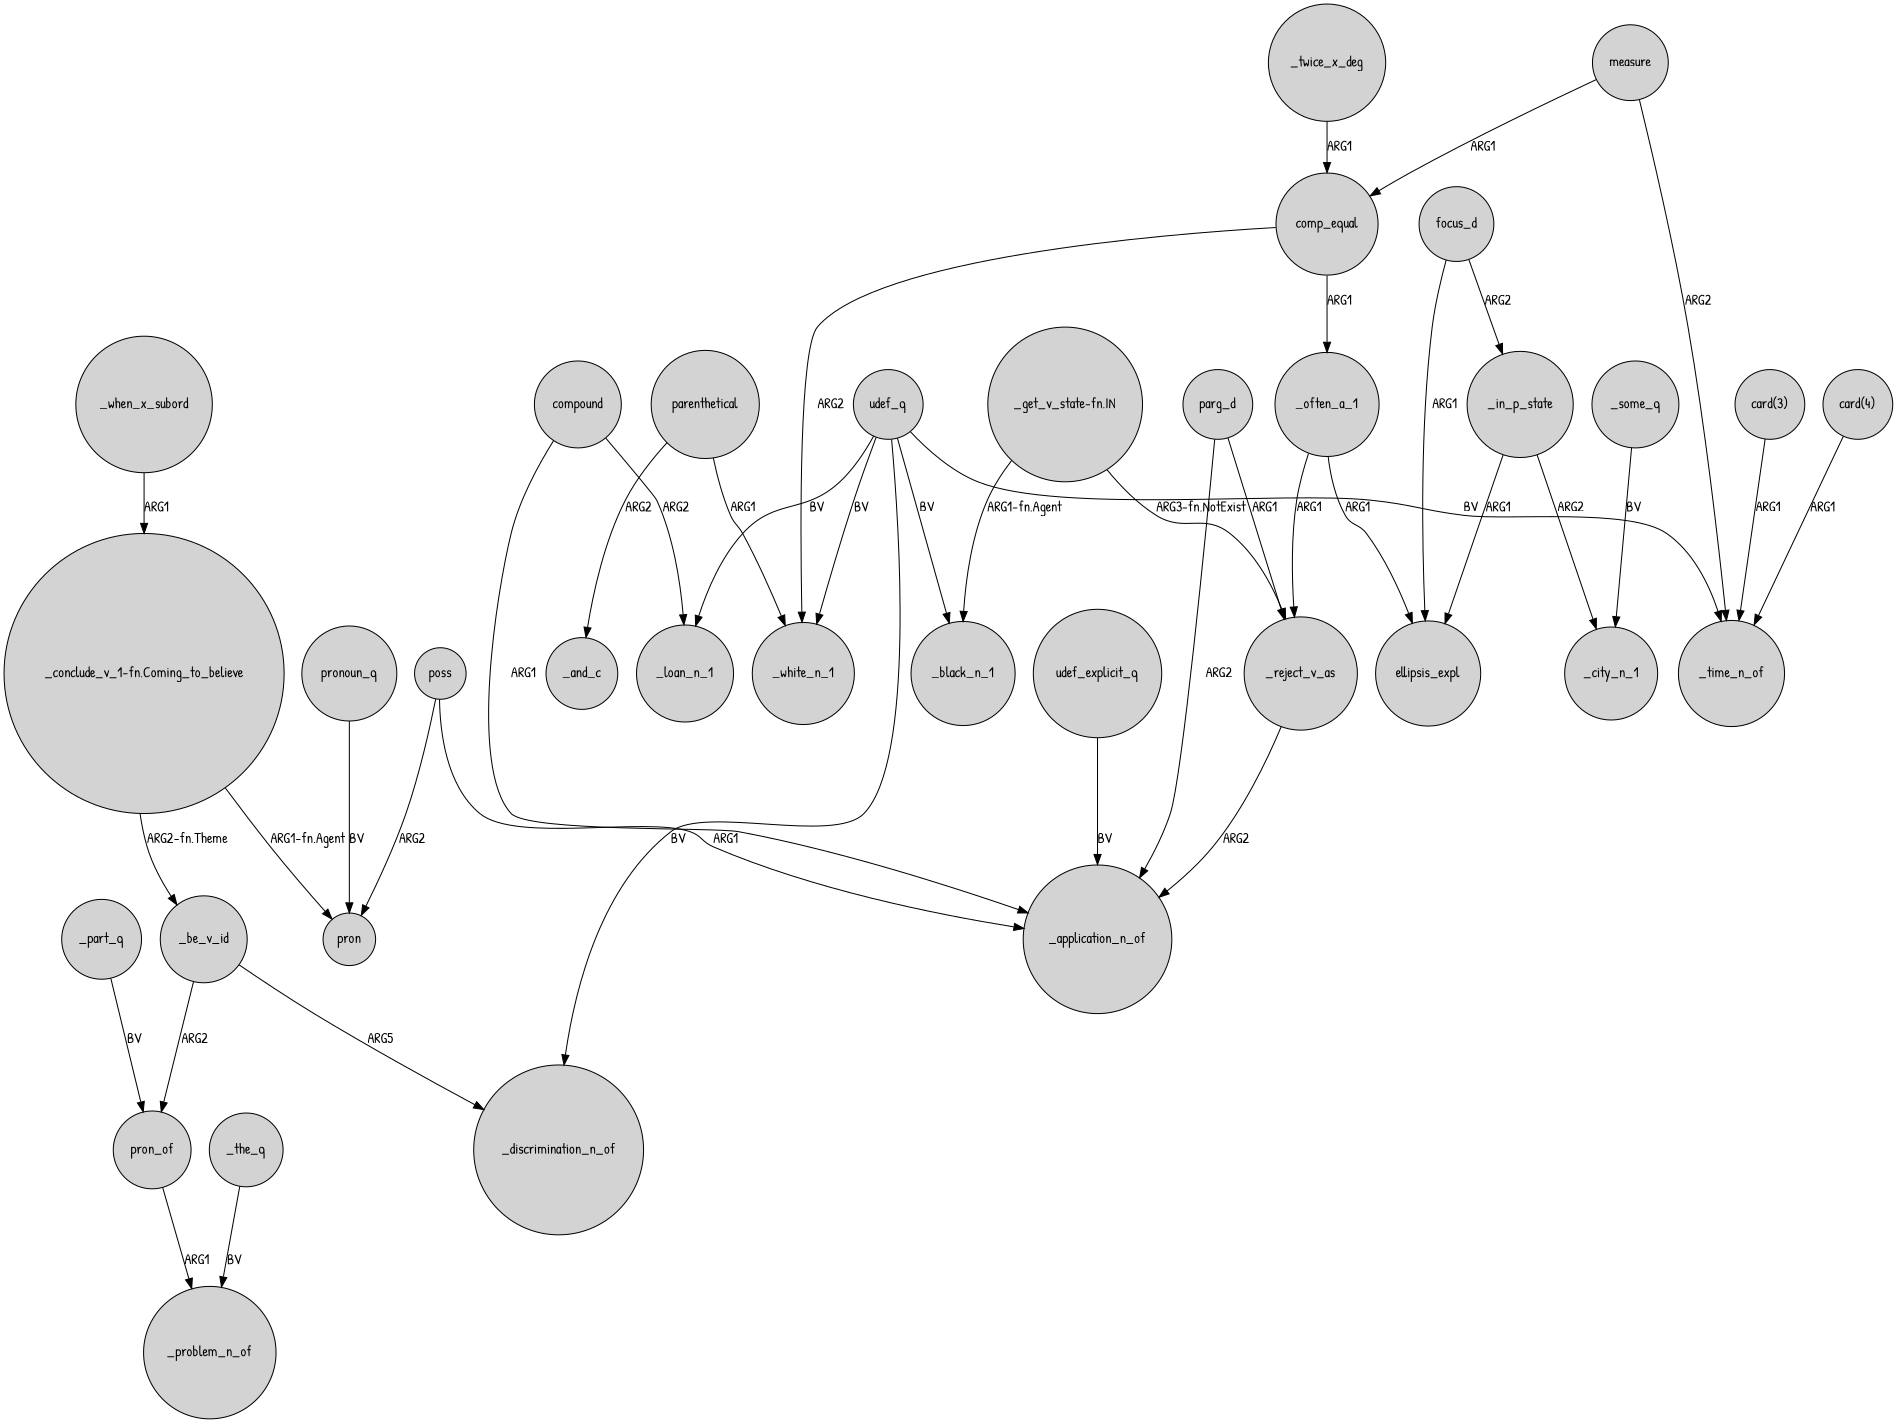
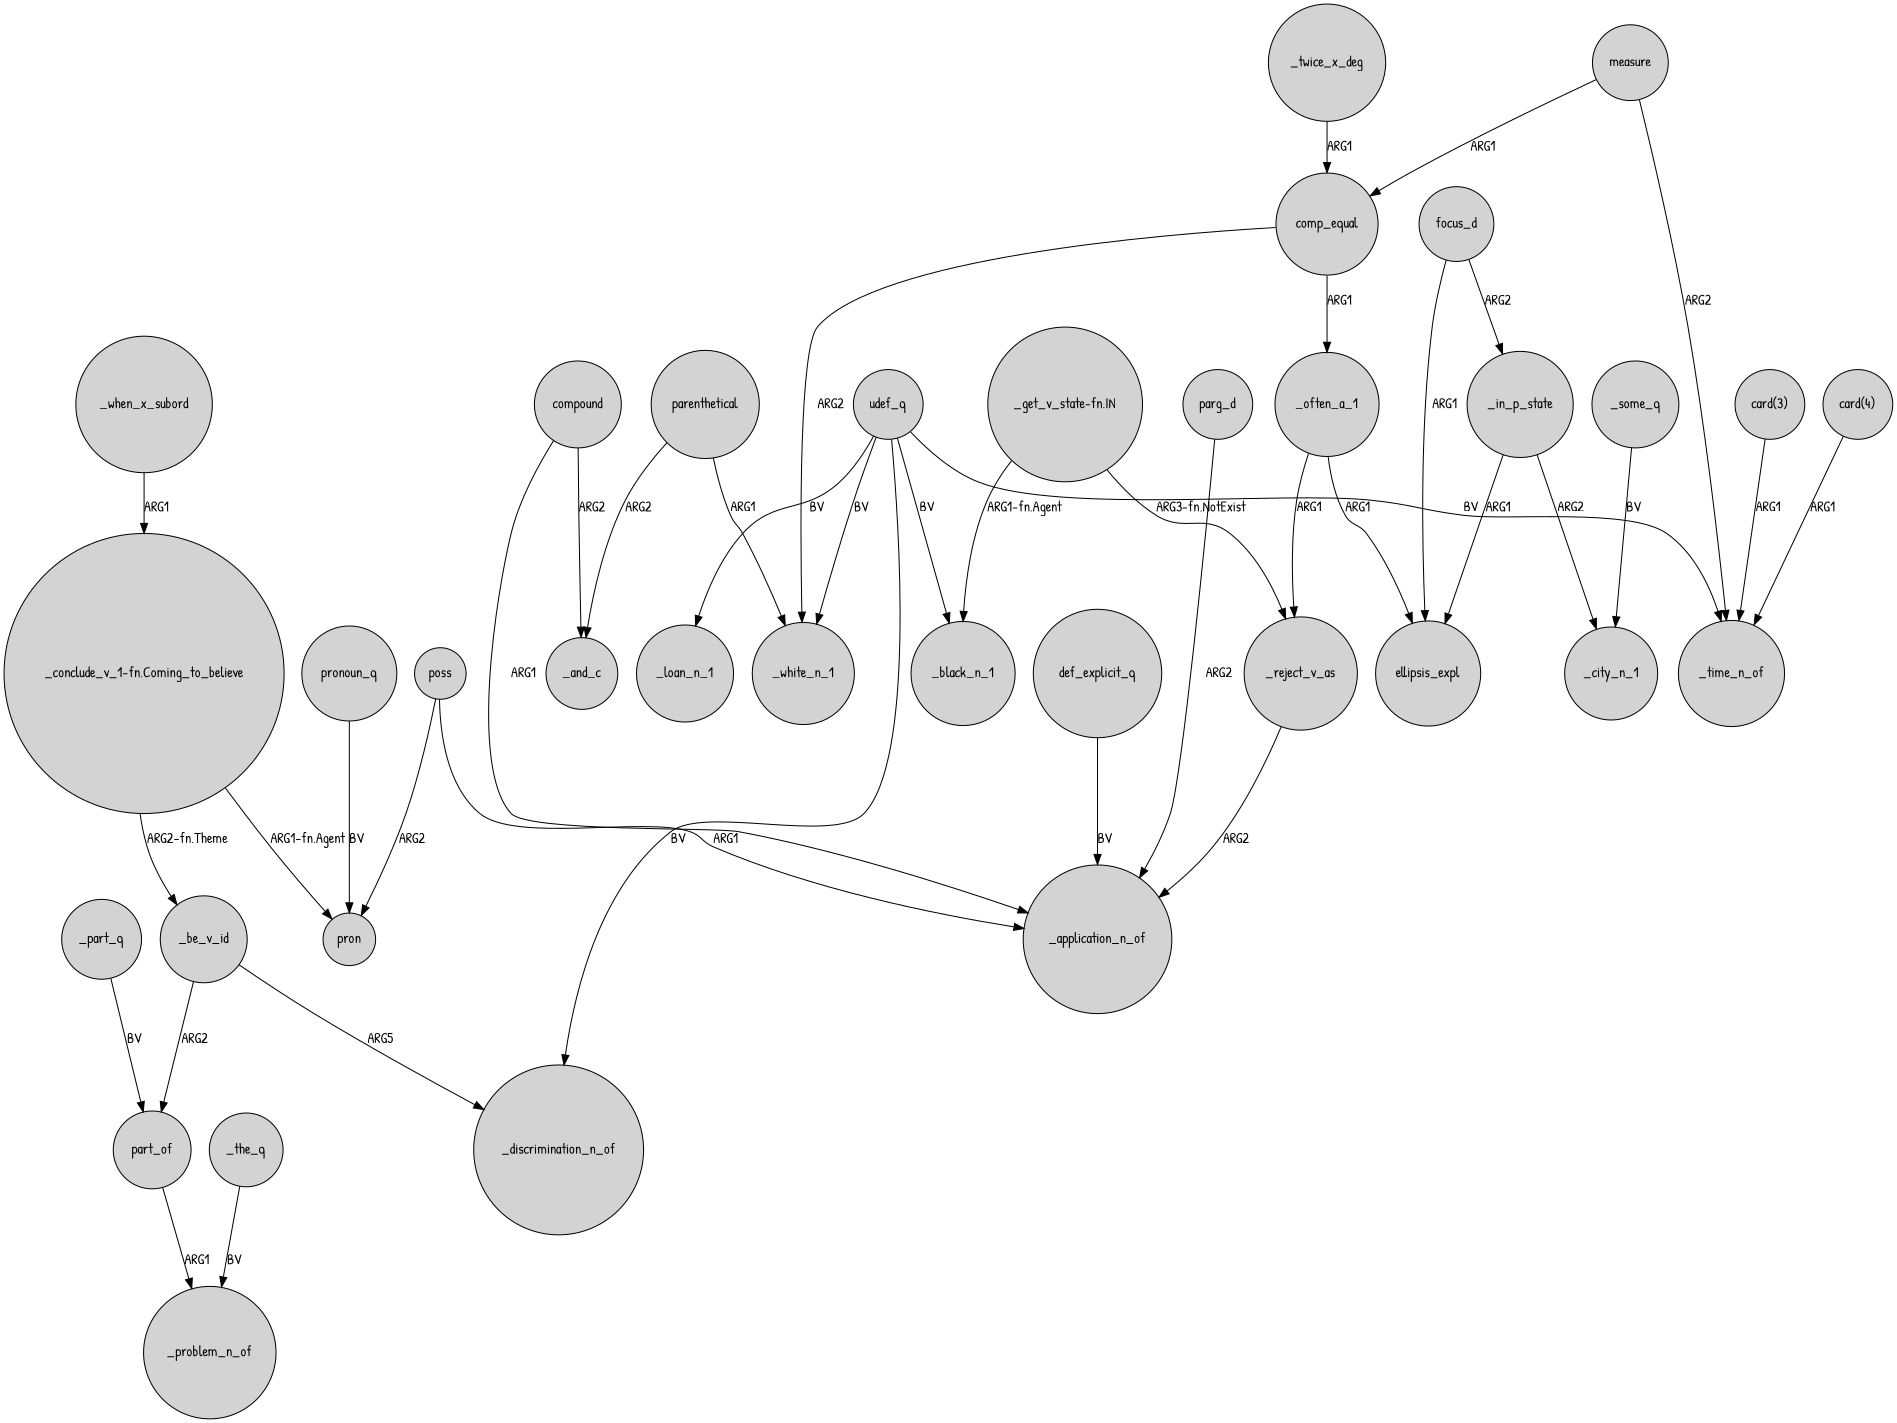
edge "compound" -> "_loan_n_1": now "compound" -> "_and_c"
edge "parg_d" -> "_reject_v_as": removed, label "ARG1"
node "udef_explicit_q": label "udef_explicit_q" -> "def_explicit_q"
node "pron_of": label "pron_of" -> "part_of"
